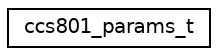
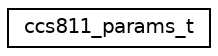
node "ccs801_params_t": label "ccs801_params_t" -> "ccs811_params_t"
